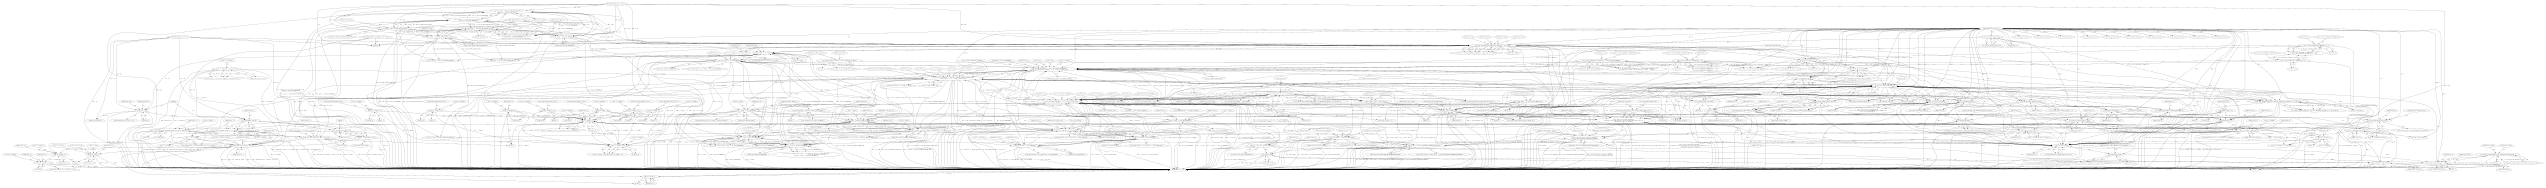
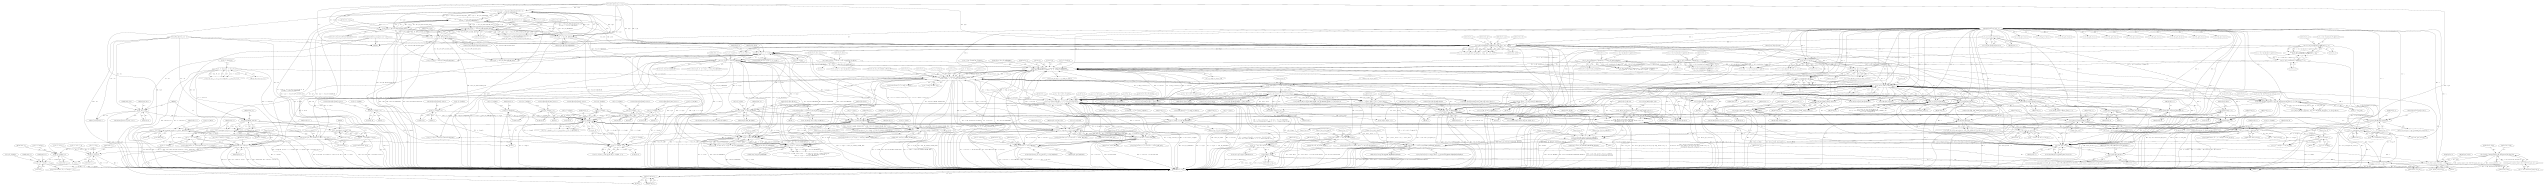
node "(ControlStructure,if (rr->type == TLS1_RT_HEARTBEAT))": removed
node "(Call,s->d1->buffered_app_data.q)": added
